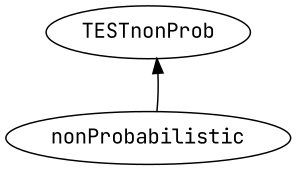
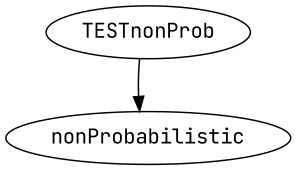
edge "nonProbabilistic" -> "TESTnonProb": reversed
